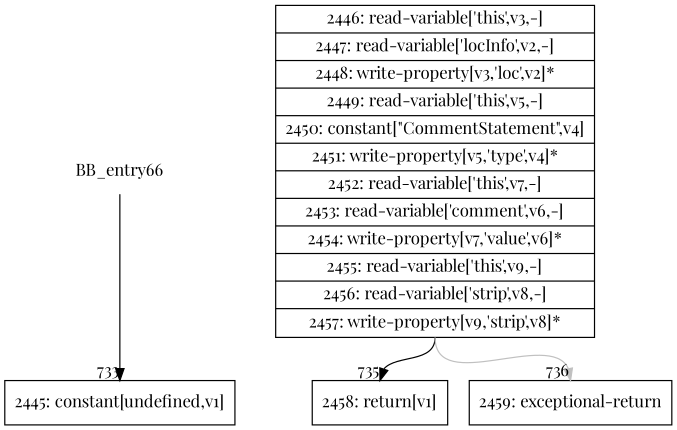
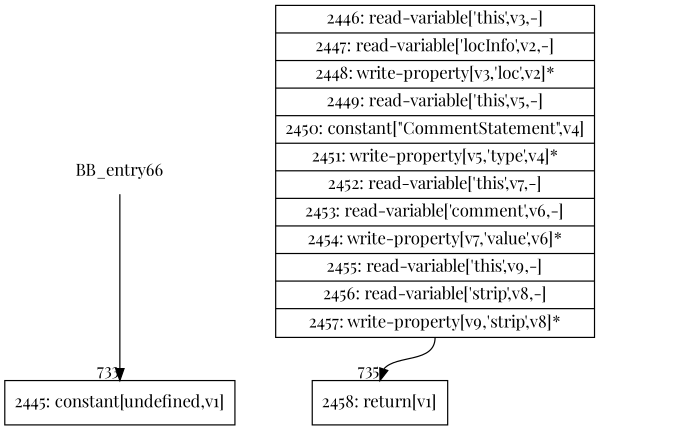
node "2459: exceptional-return": removed
